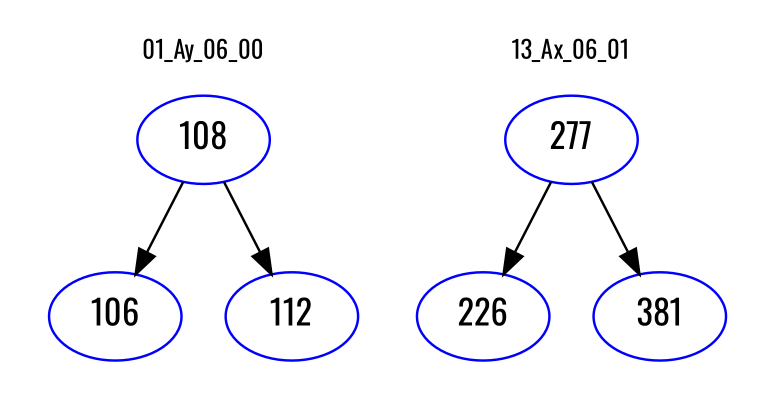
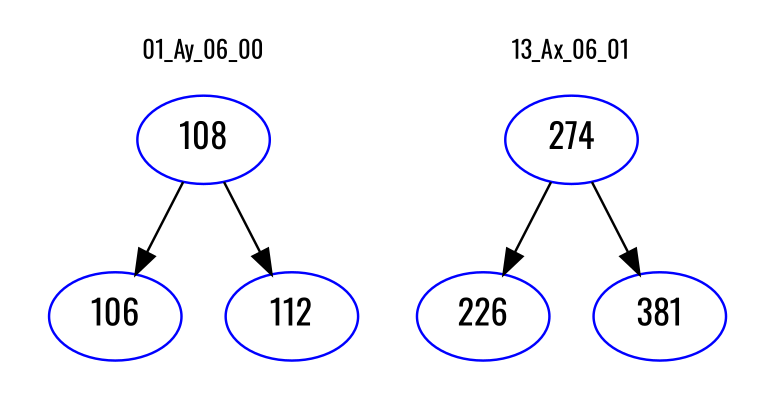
node "277": label "277" -> "274"
